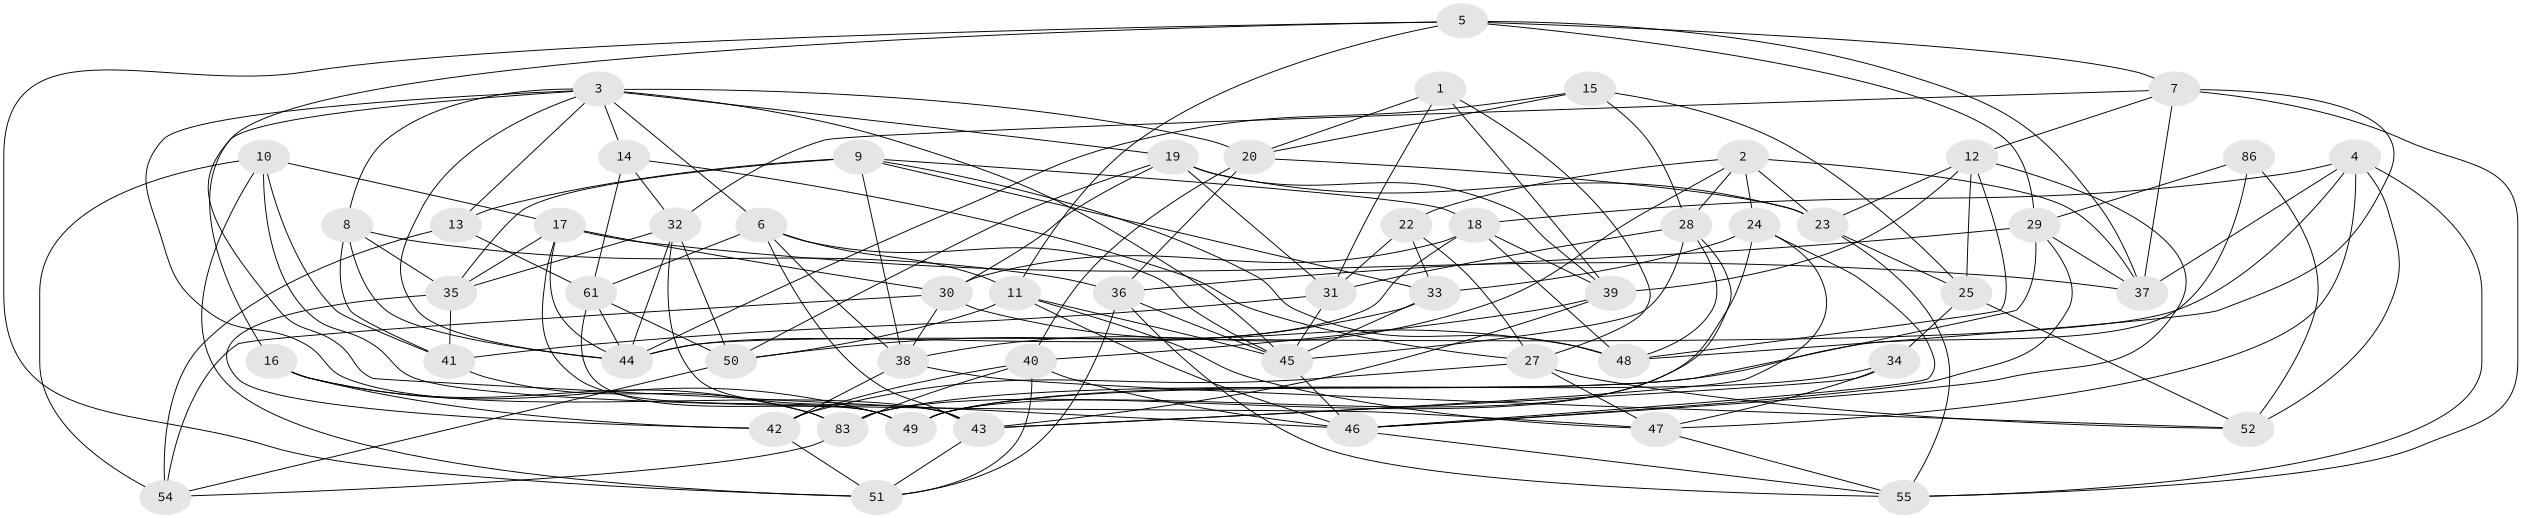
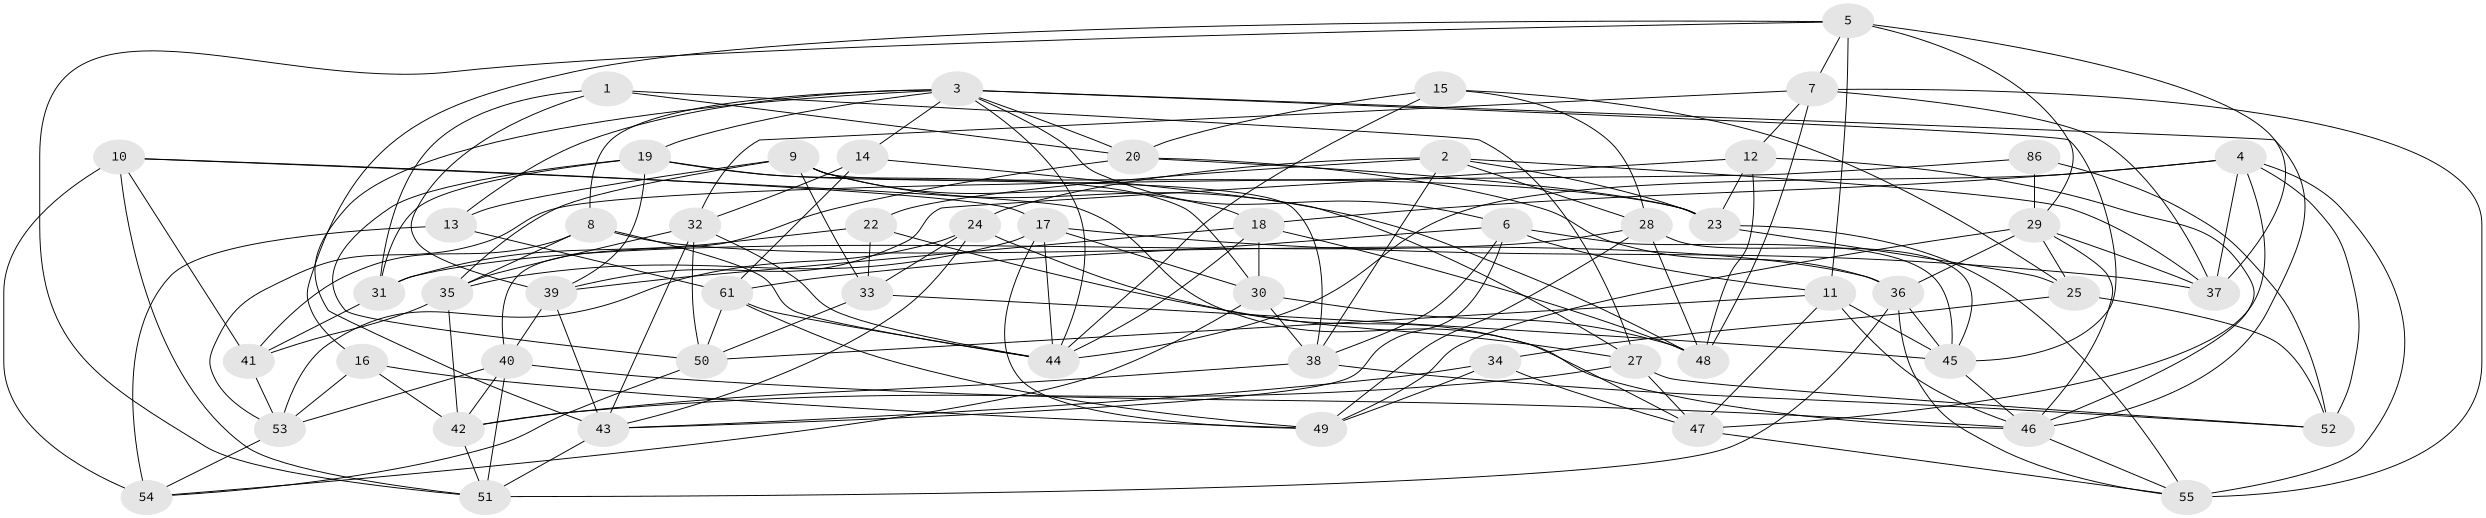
edge "12" -- "25": now "29" -- "25"
edge "31" -- "45": removed
node "83": label "83" -> "53"
